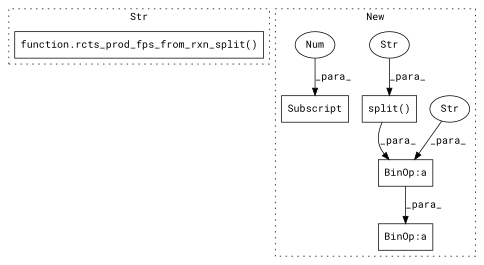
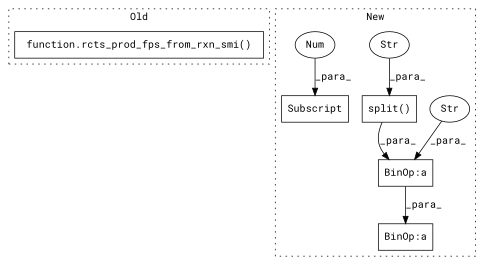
cluster "Str": label "Str" -> "Old"
node "function.rcts_prod_fps_from_rxn_split()": label "function.rcts_prod_fps_from_rxn_split()" -> "function.rcts_prod_fps_from_rxn_smi()"
